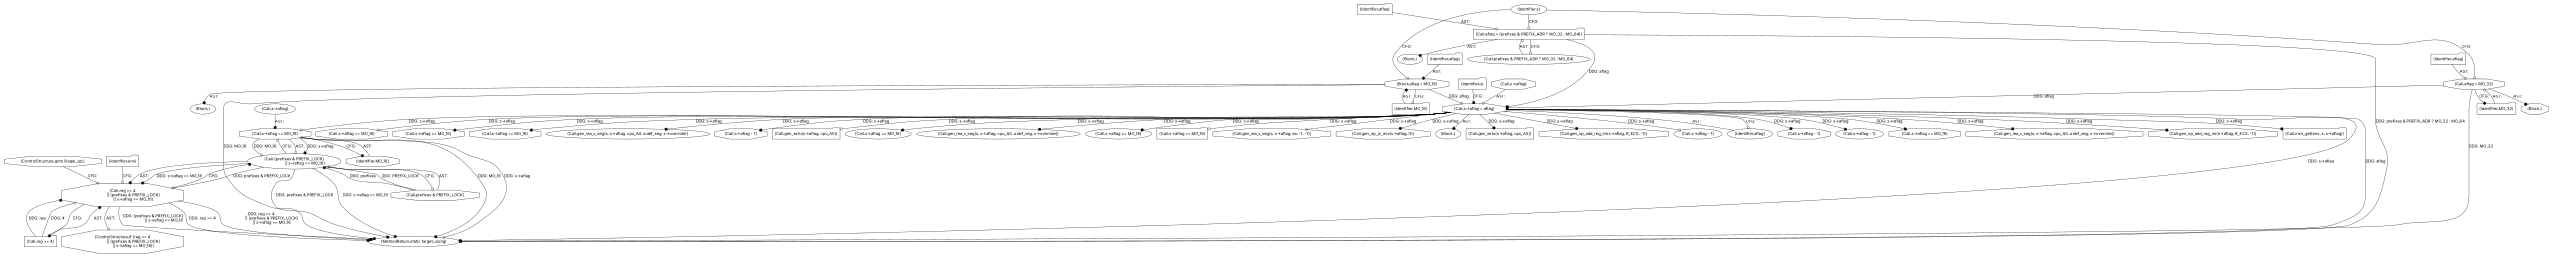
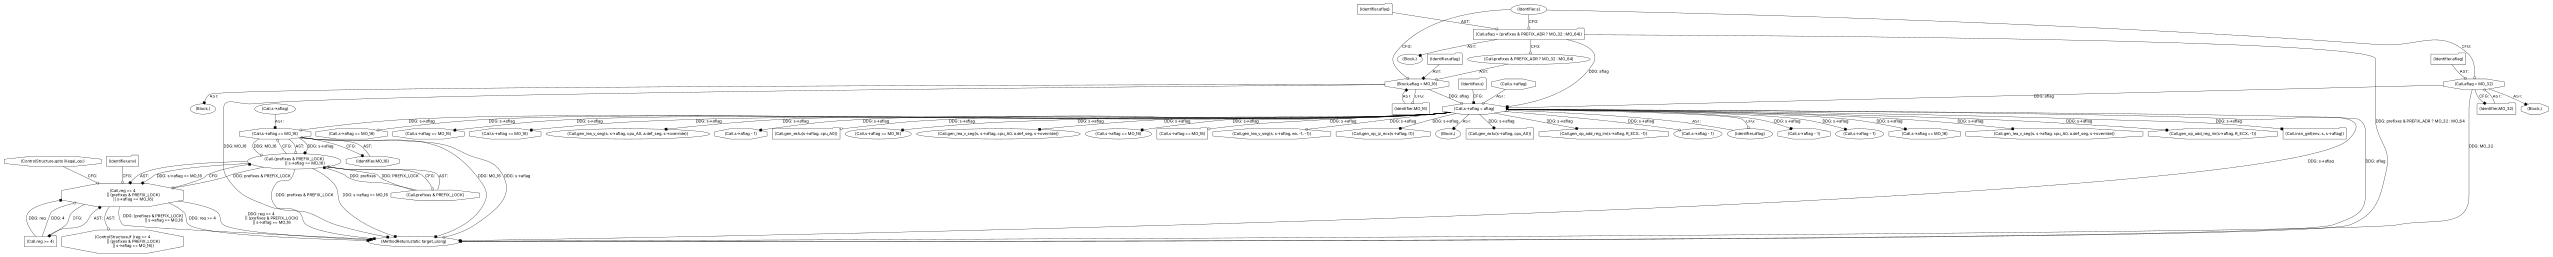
edge "(Call,prefixes & PREFIX_ADR ? MO_32 : MO_64)" -> "(Call,aflag = (prefixes & PREFIX_ADR ? MO_32 : MO_64))": now "(Call,prefixes & PREFIX_ADR ? MO_32 : MO_64)" -> "(Block,aflag = MO_16)"
